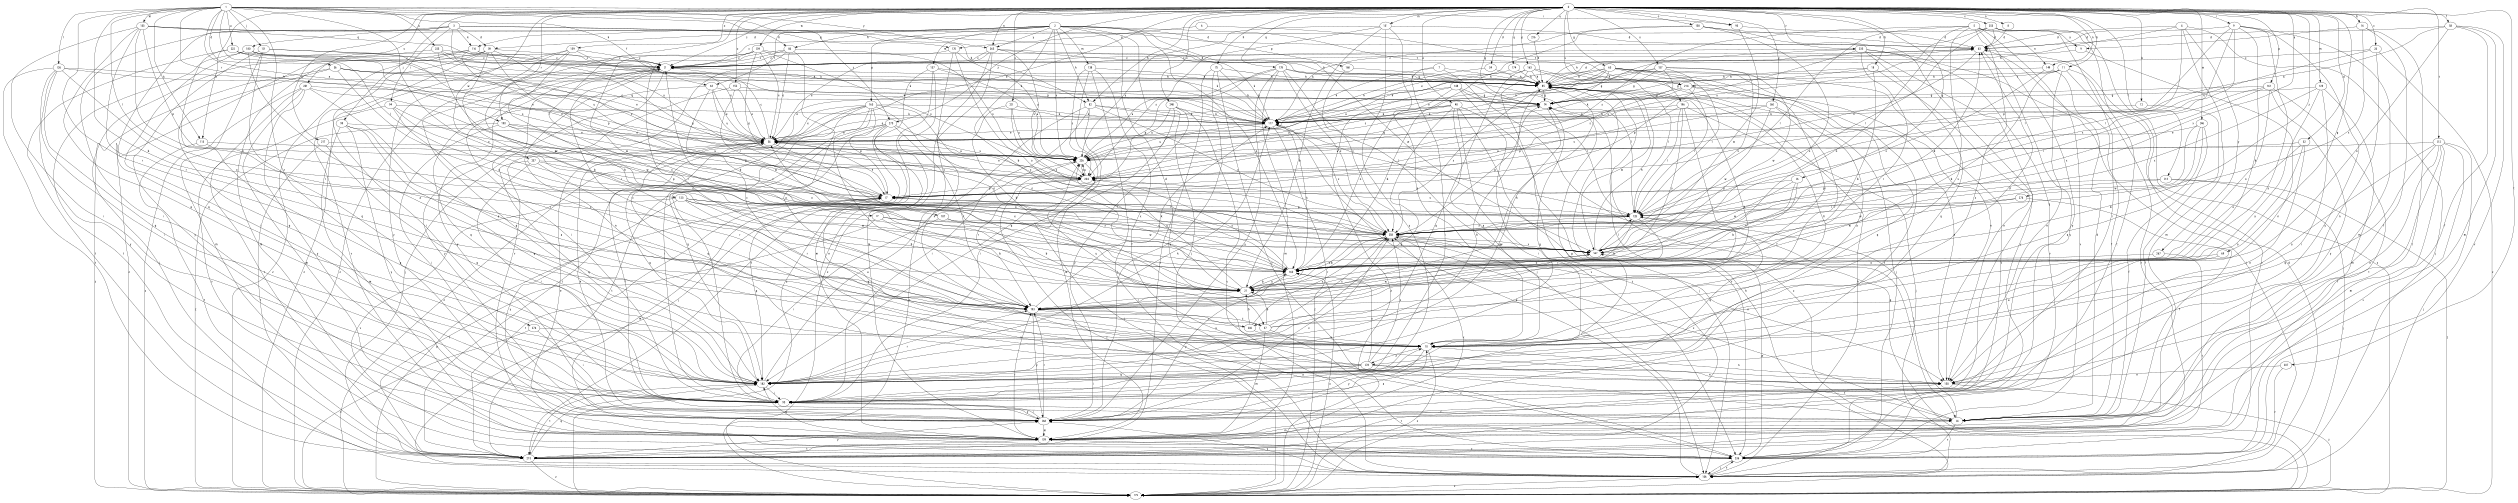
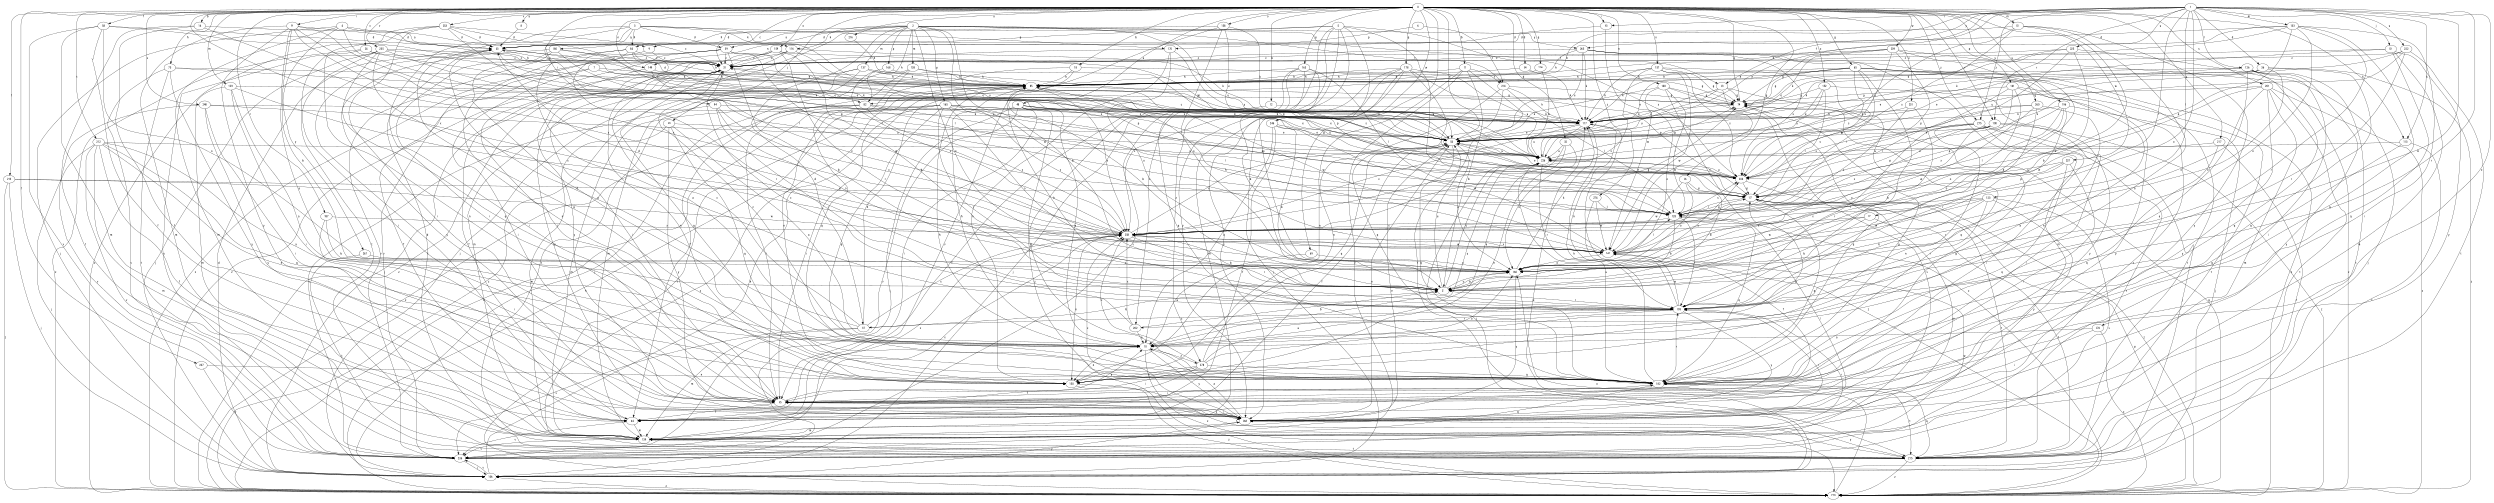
edge "0" -> "265": now "0" -> "148"
edge "251" -> "226": now "152" -> "226"
